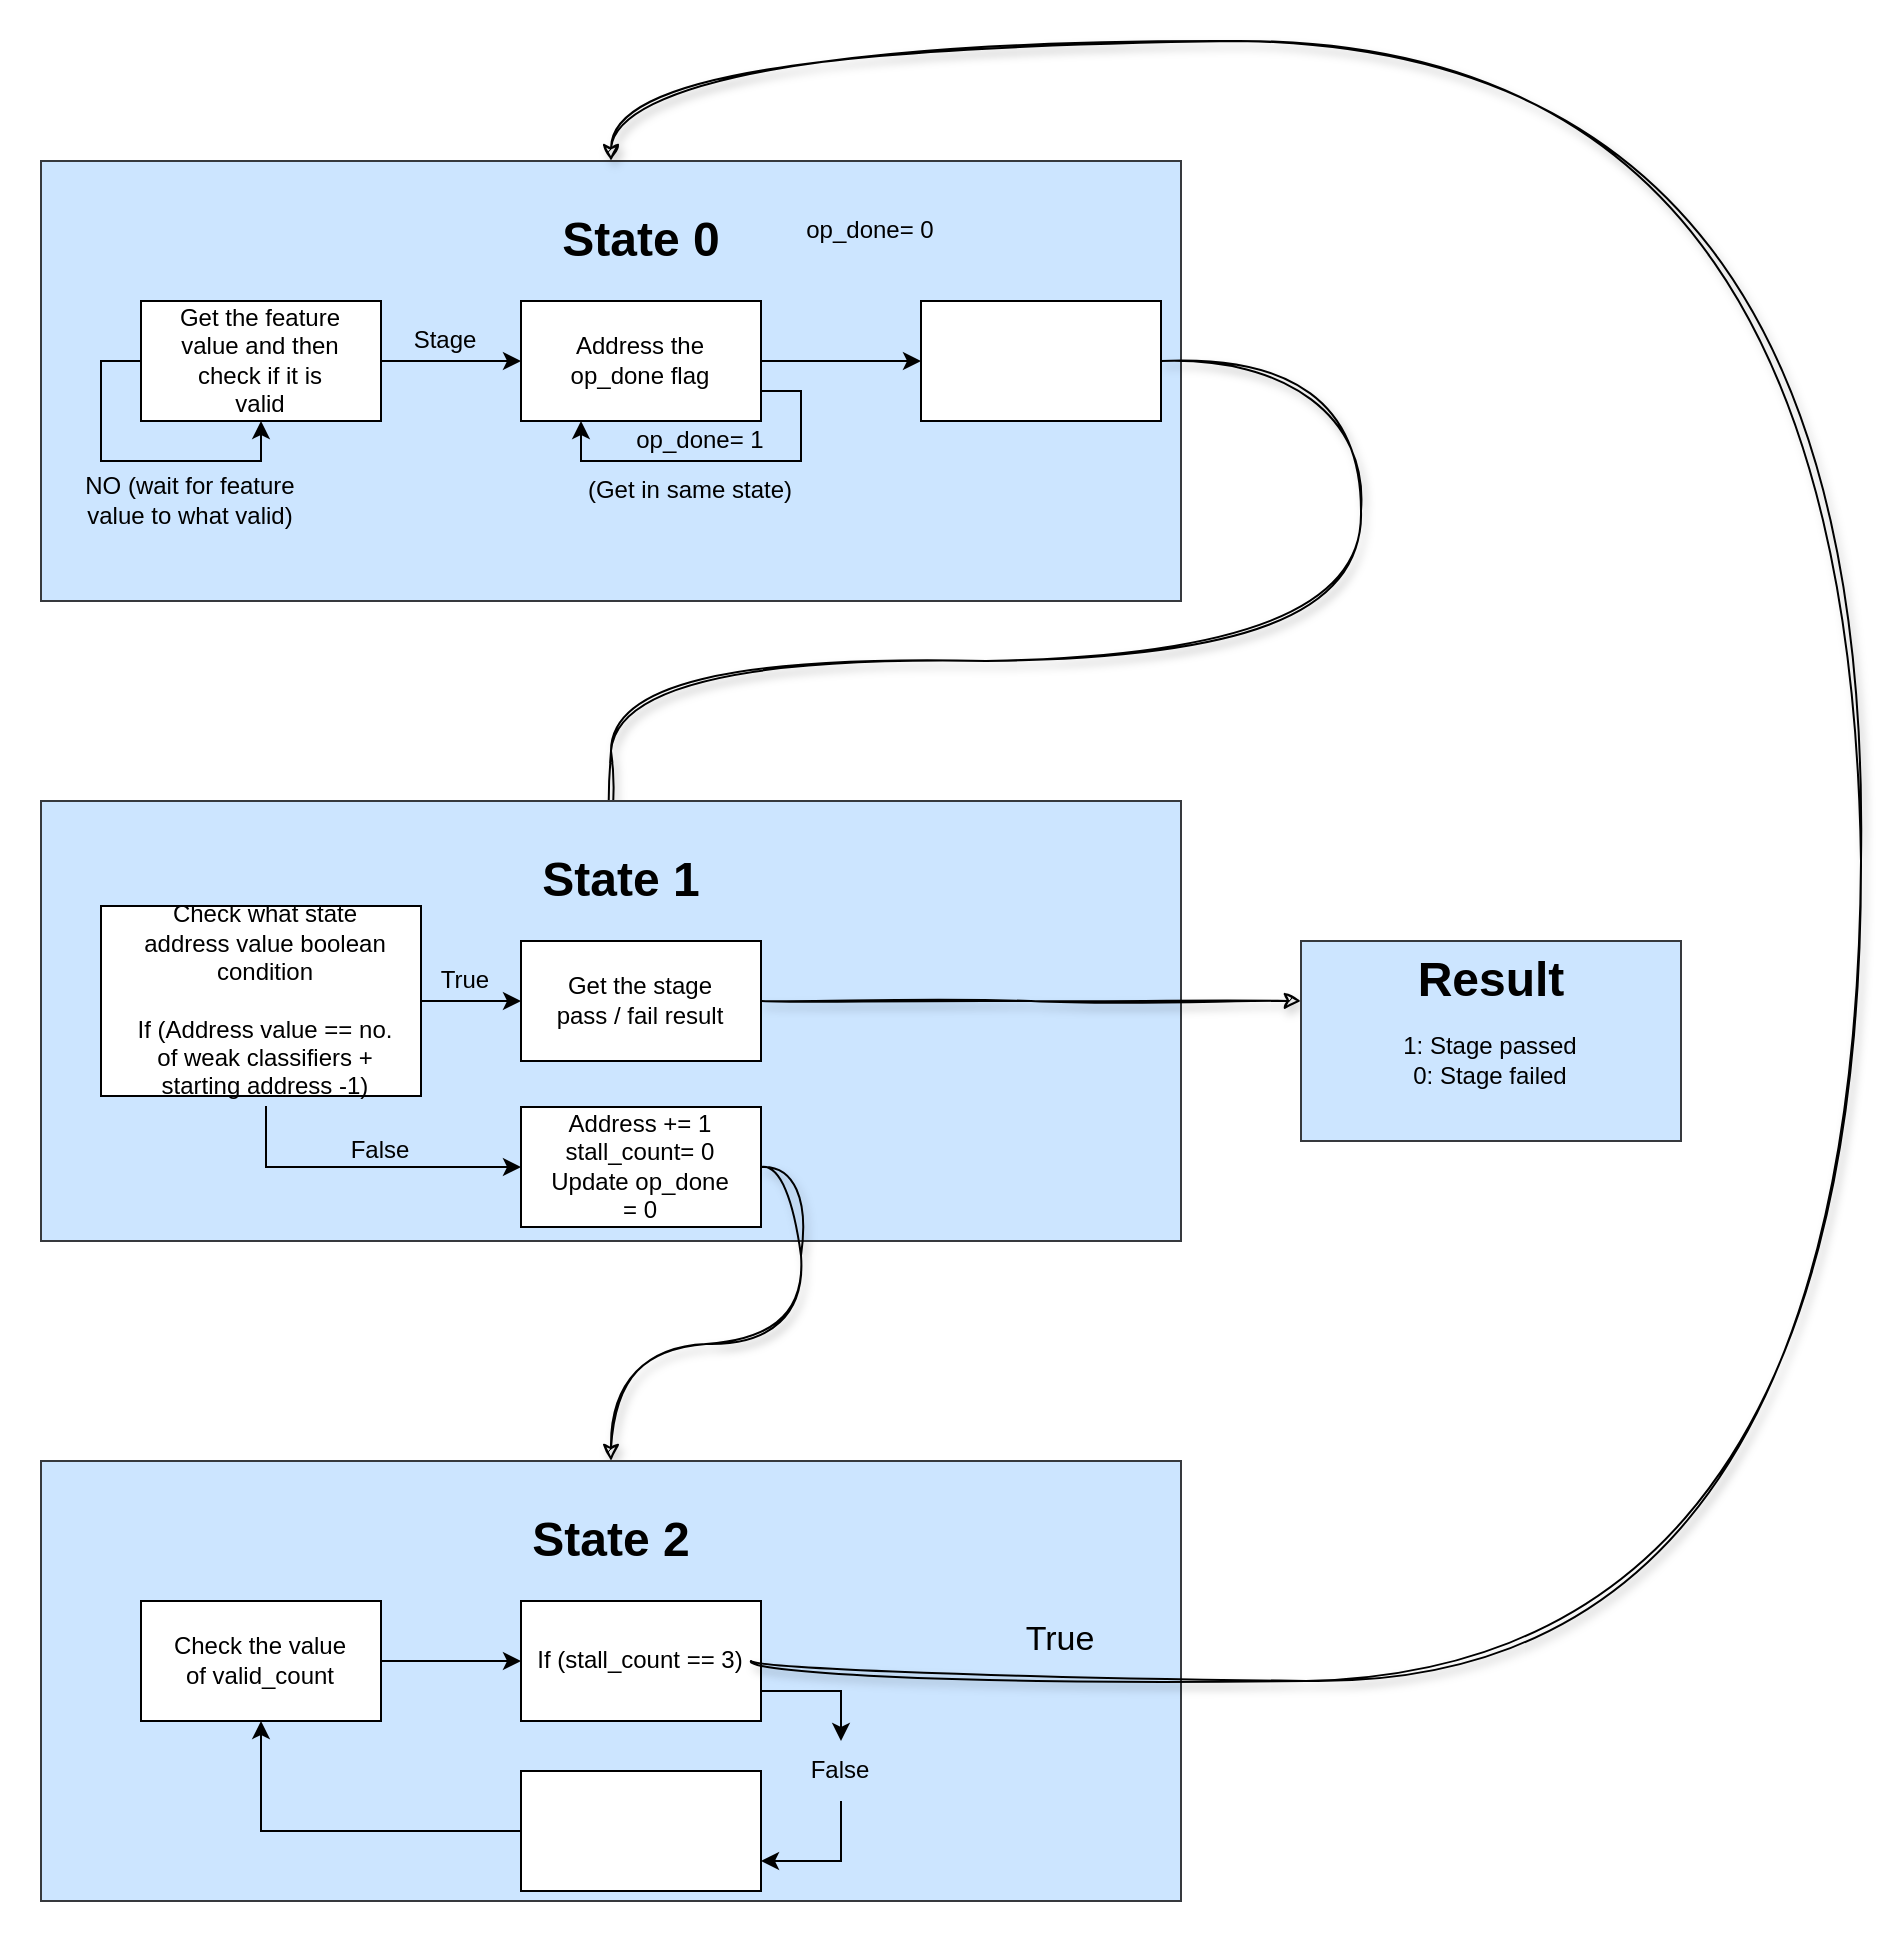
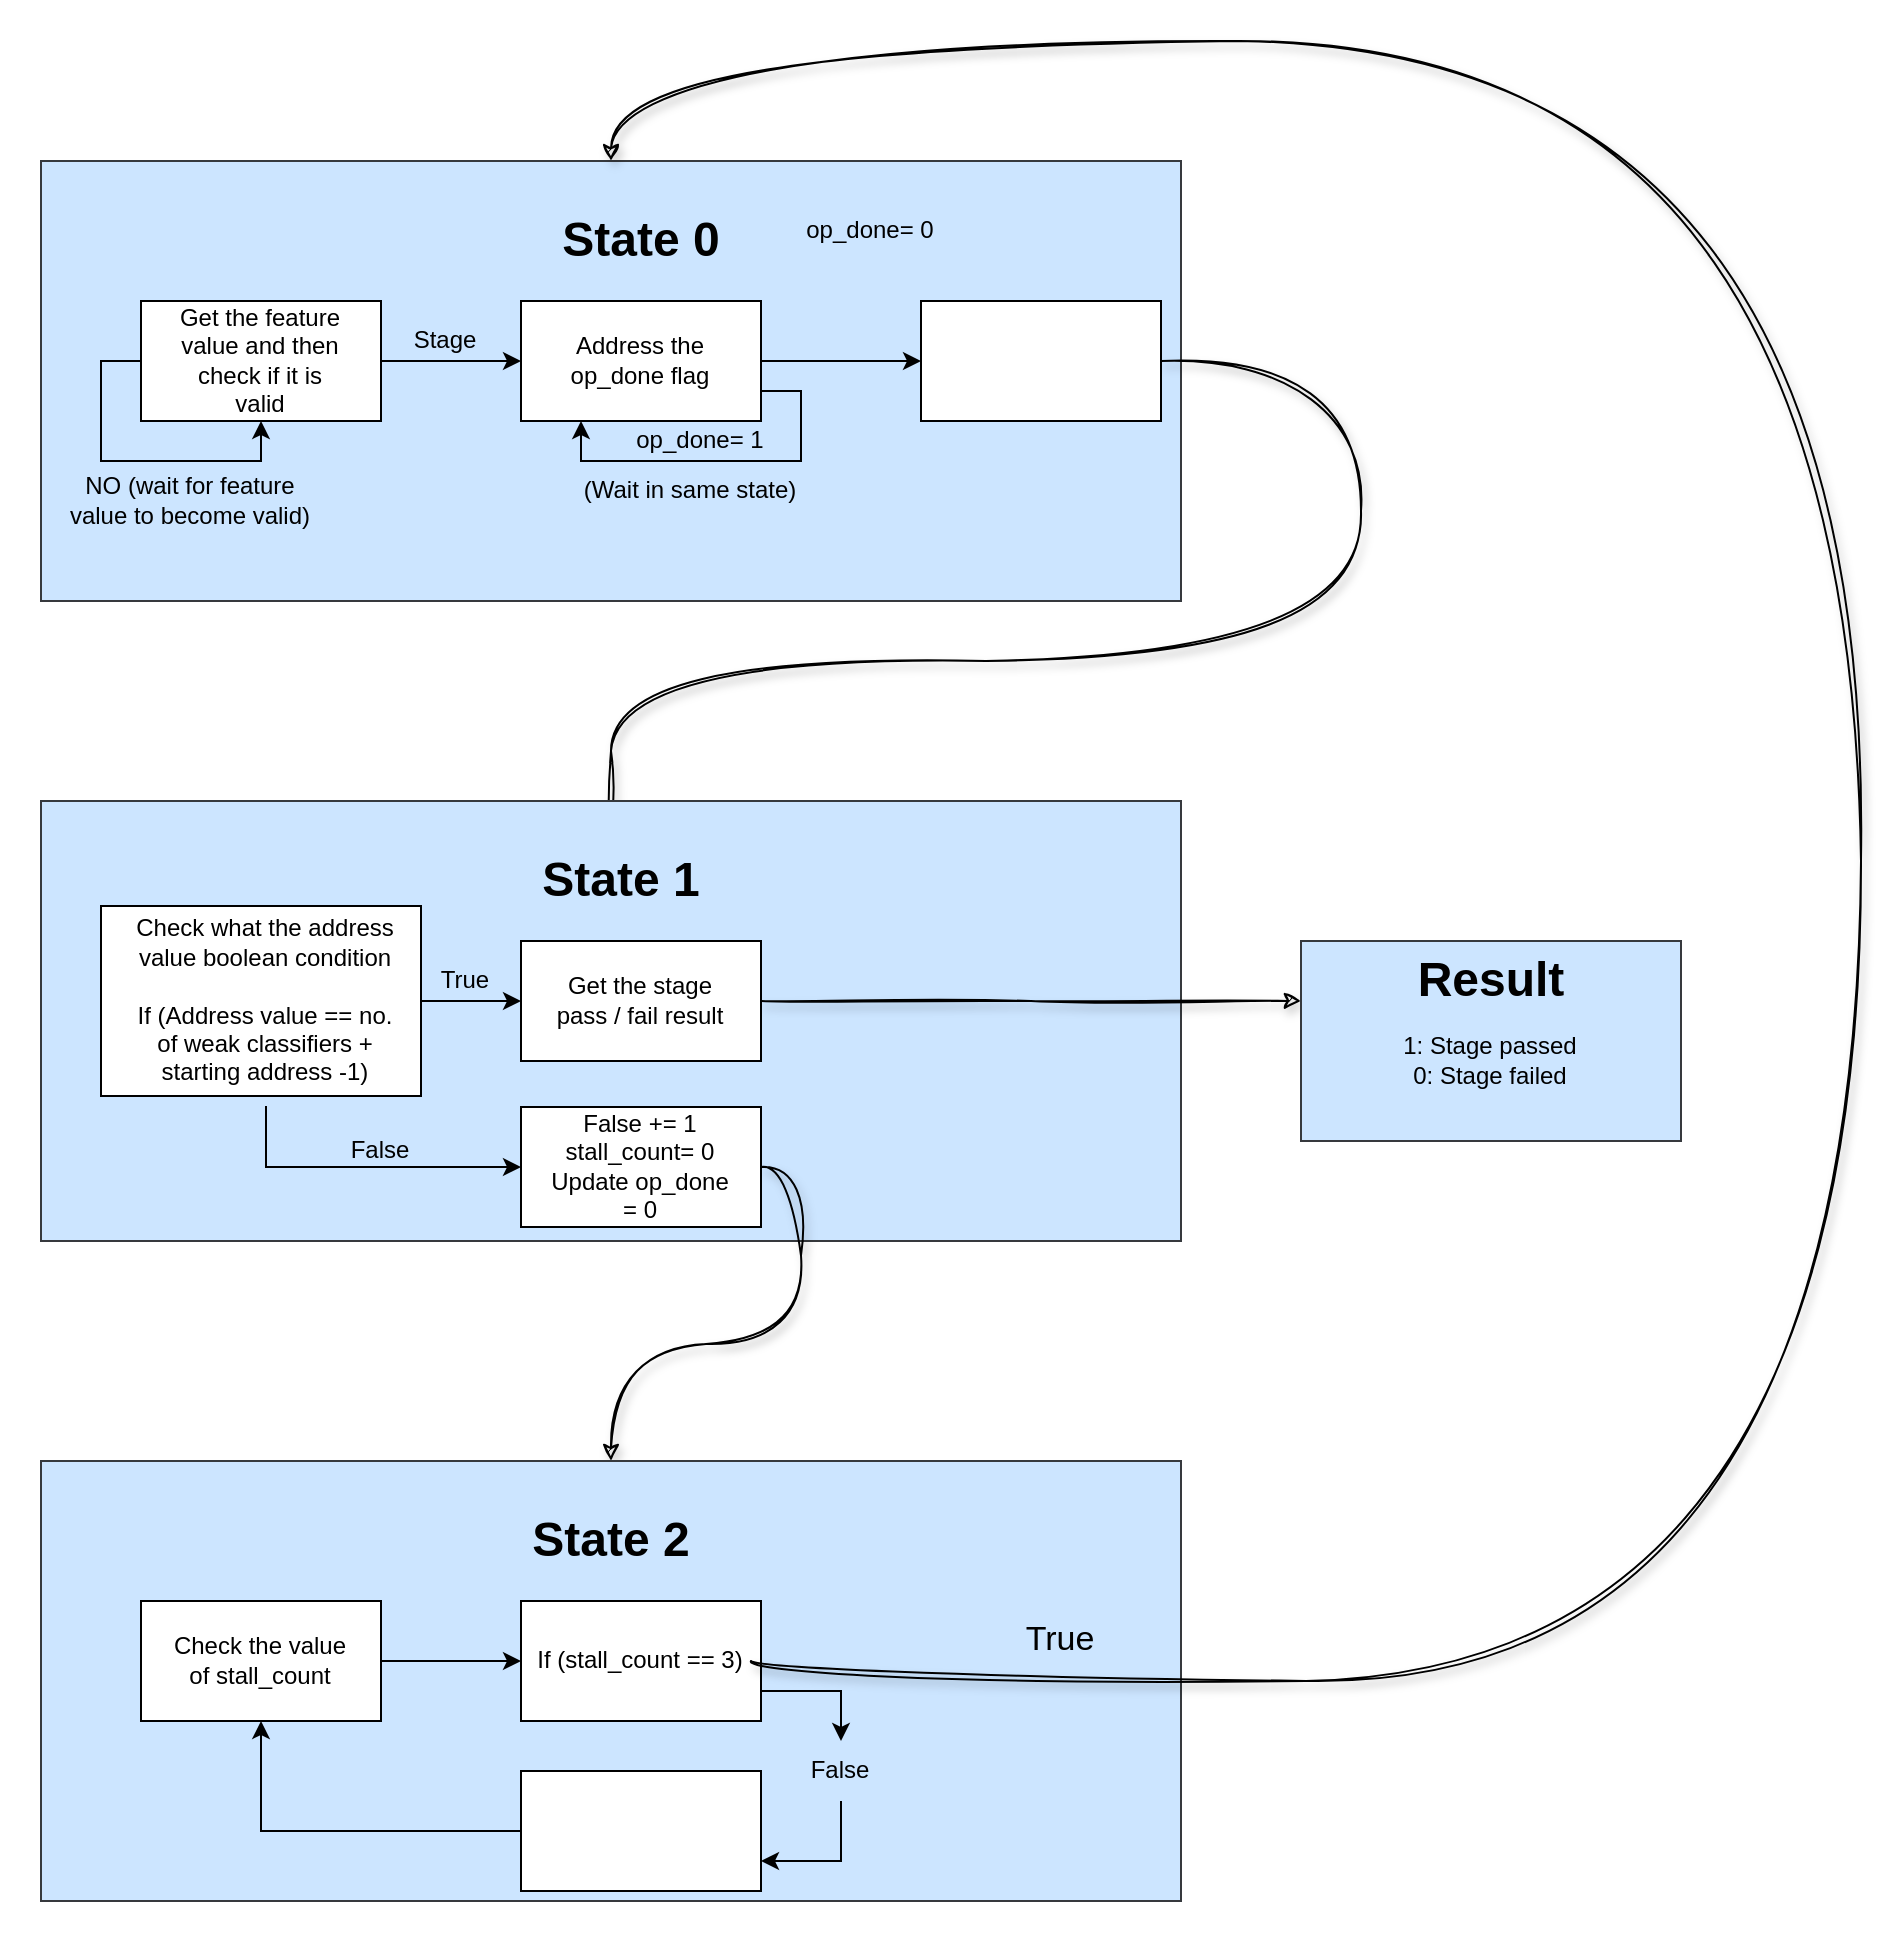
node "(Get in same state)": label "(Get in same state)" -> "(Wait in same state)"
node "NO (wait for feature value to what valid)": label "NO (wait for feature value to what valid)" -> "NO (wait for feature value to become valid)"
node "Check what state address value boolean condition If (Address value == no. of weak classifiers + starting address -1)": label "Check what state address value boolean condition If (Address value == no. of weak classifiers + starting address -1)" -> "Check what the address value boolean condition If (Address value == no. of weak classifiers + starting address -1)"
node "Address += 1 stall_count= 0 Update op_done = 0": label "Address += 1 stall_count= 0 Update op_done = 0" -> "False += 1 stall_count= 0 Update op_done = 0"
node "Check the value of valid_count": label "Check the value of valid_count" -> "Check the value of stall_count"
